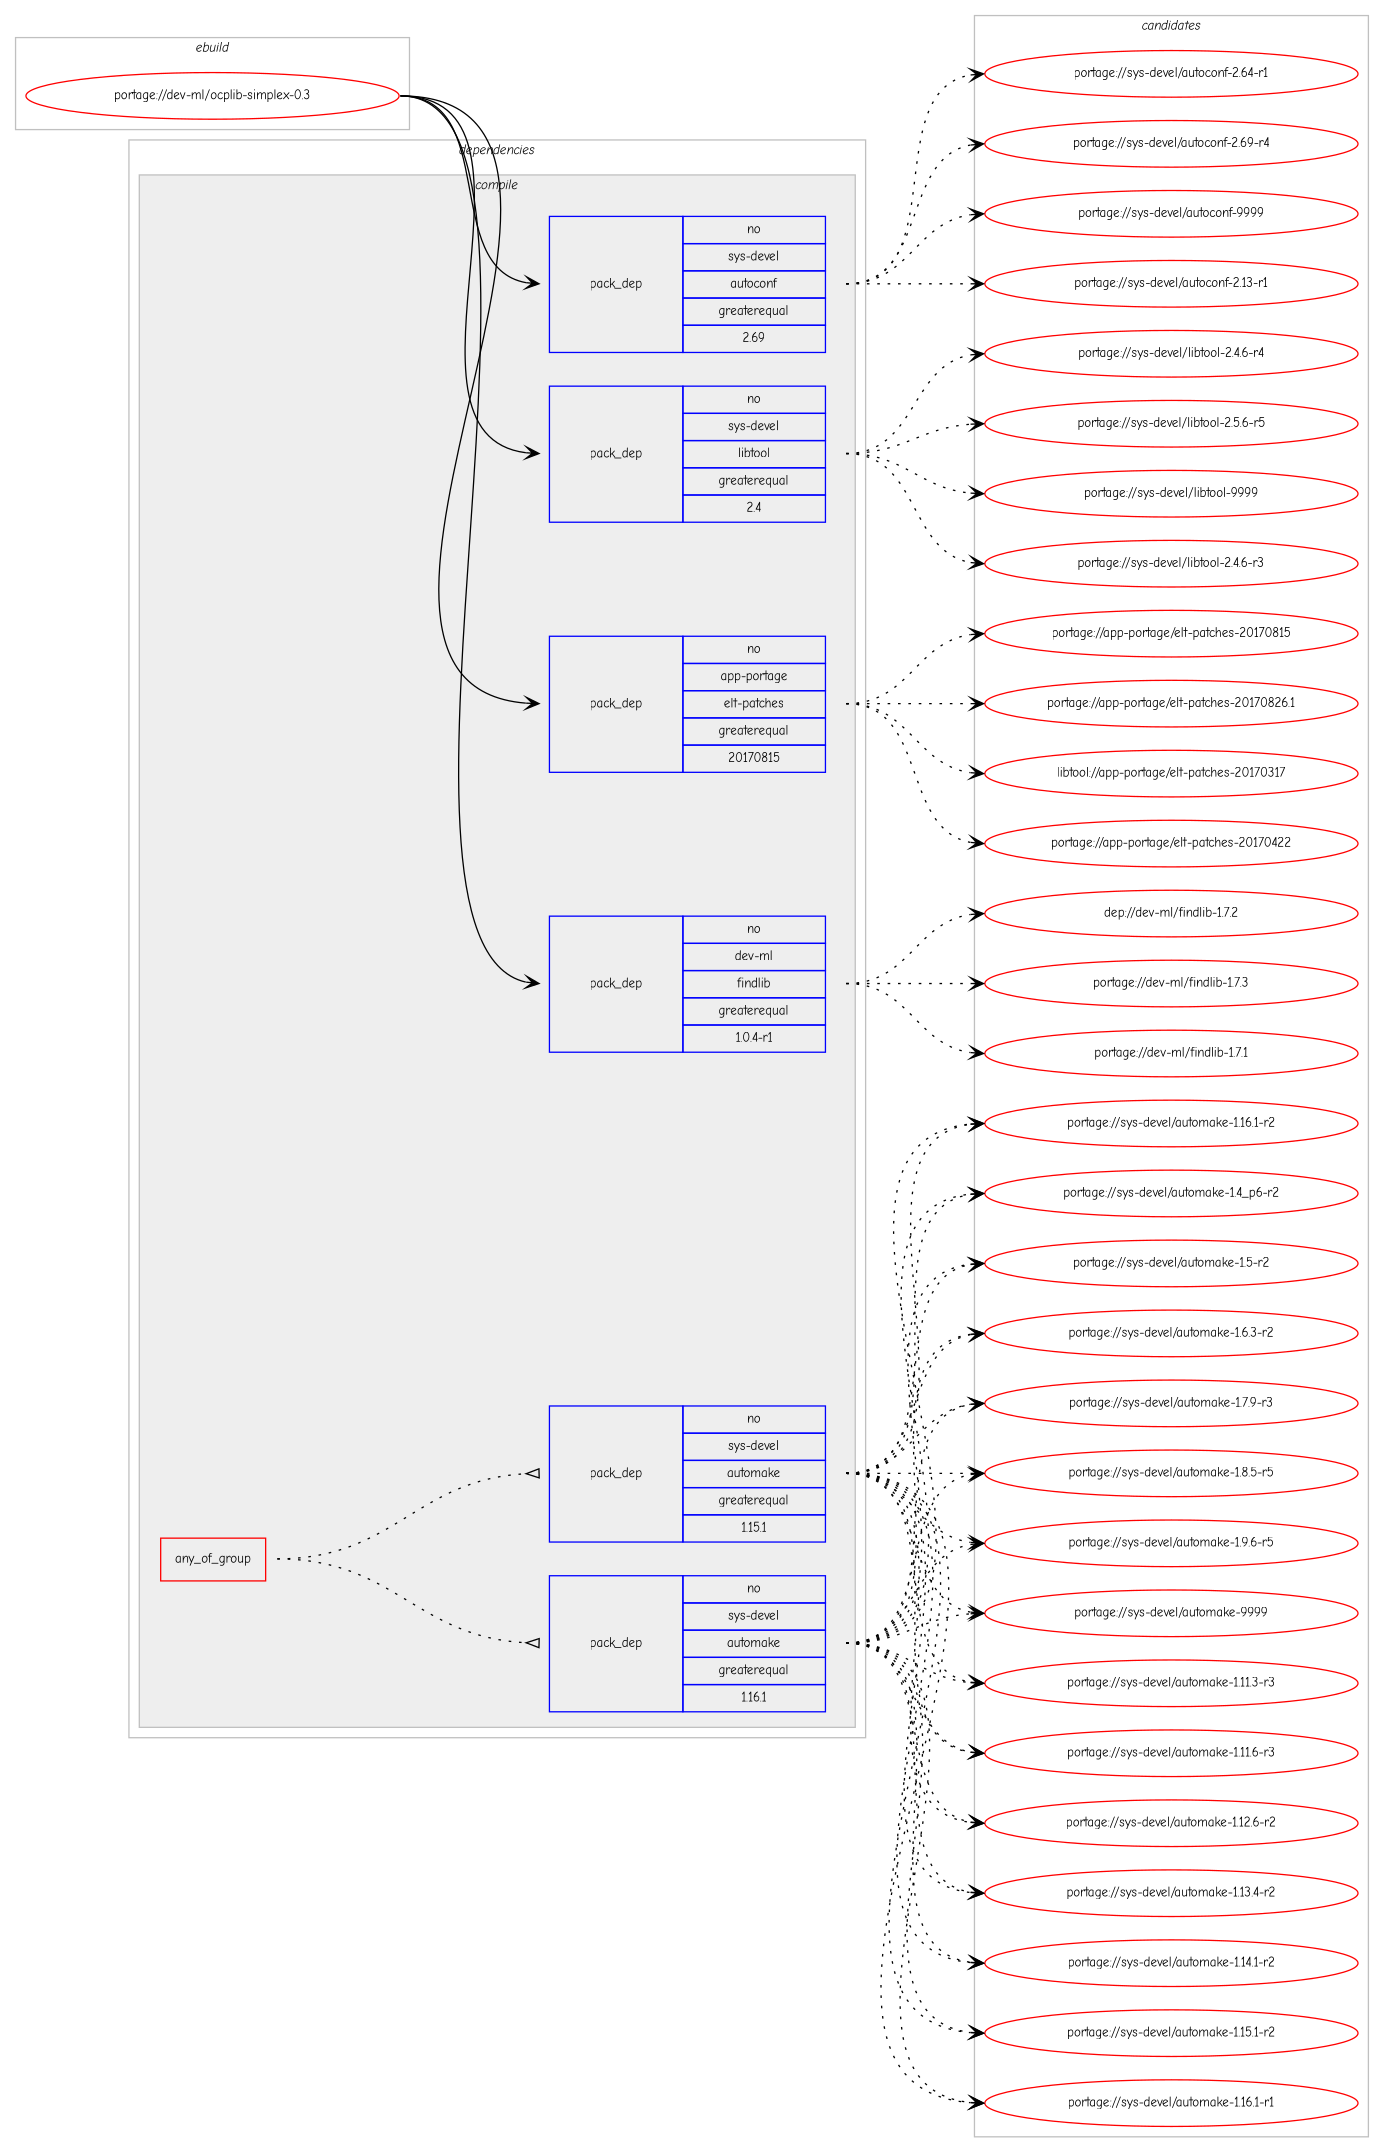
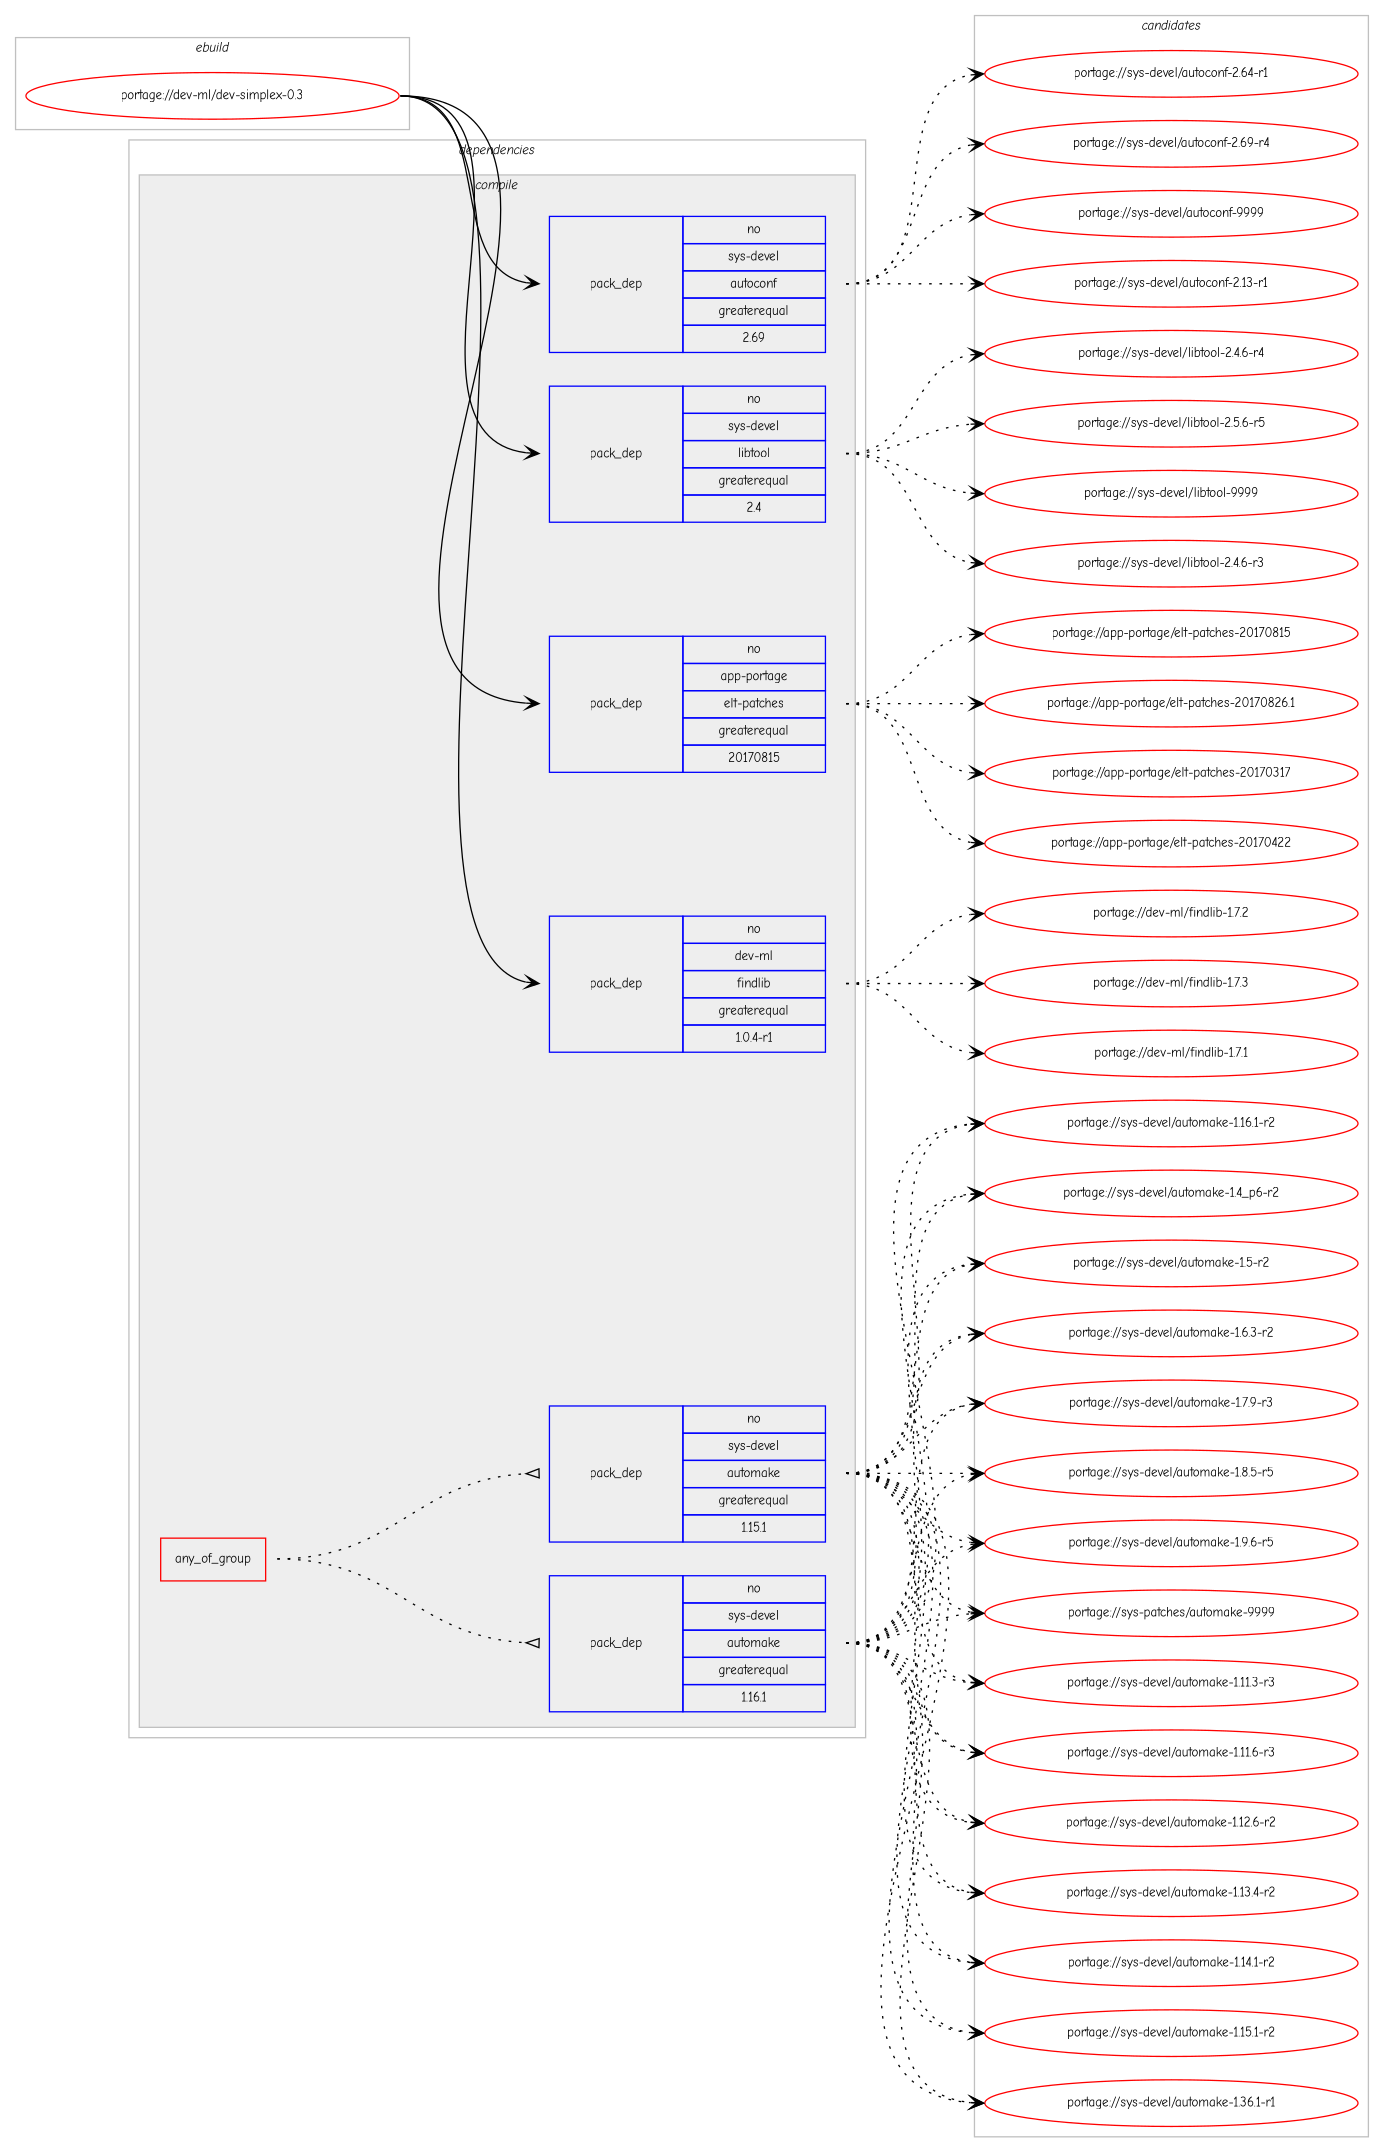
node "portage://dev-ml/ocplib-simplex-0.3": label "portage://dev-ml/ocplib-simplex-0.3" -> "portage://dev-ml/dev-simplex-0.3"
node "libtool://app-portage/elt-patches-20170317": label "libtool://app-portage/elt-patches-20170317" -> "portage://app-portage/elt-patches-20170317"
node "dep://dev-ml/findlib-1.7.2": label "dep://dev-ml/findlib-1.7.2" -> "portage://dev-ml/findlib-1.7.2"
node "portage://sys-devel/automake-9999": label "portage://sys-devel/automake-9999" -> "portage://sys-patches/automake-9999"
node "portage://sys-devel/automake-1.16.1-r1": label "portage://sys-devel/automake-1.16.1-r1" -> "portage://sys-devel/automake-1.36.1-r1"
